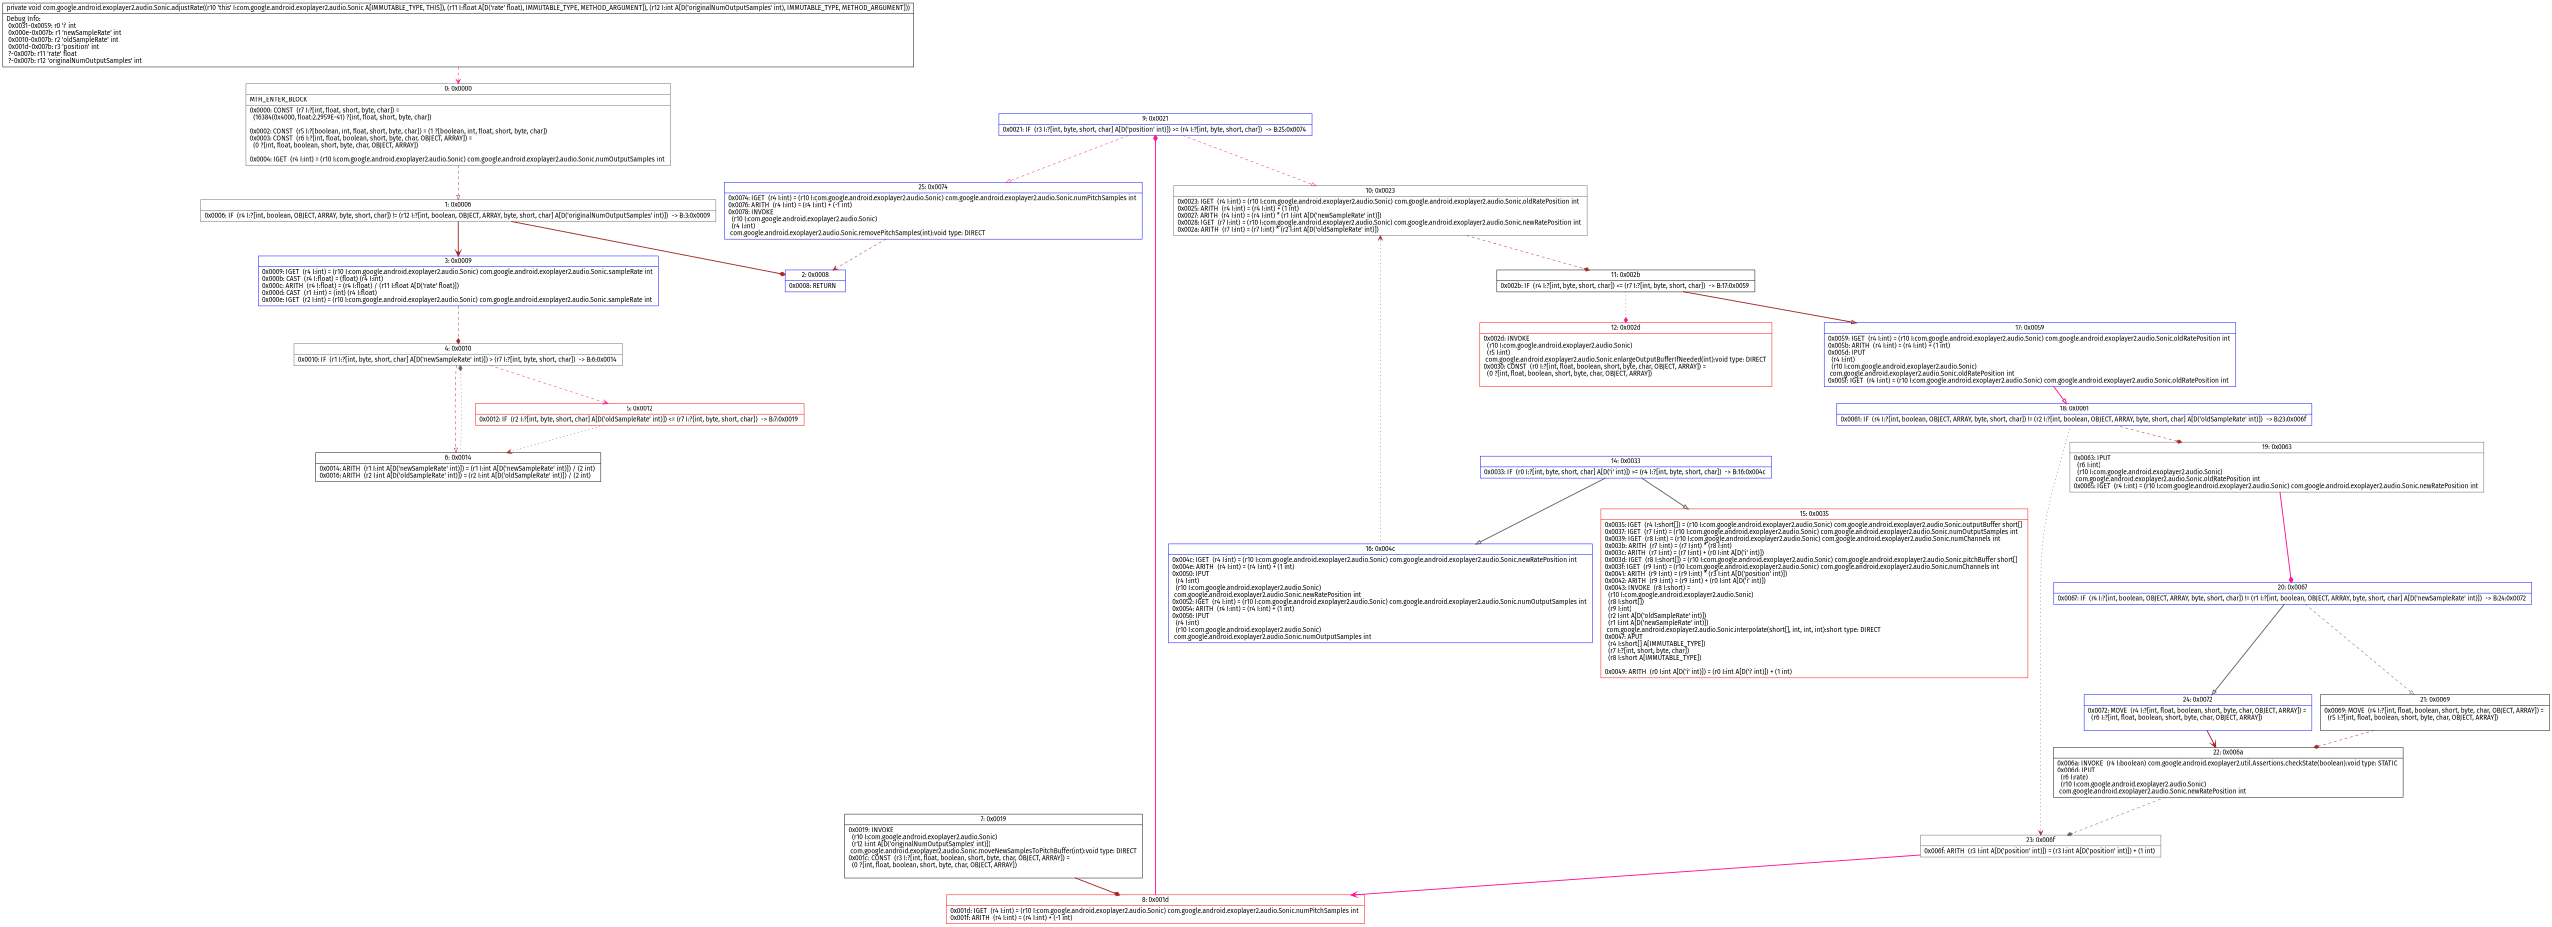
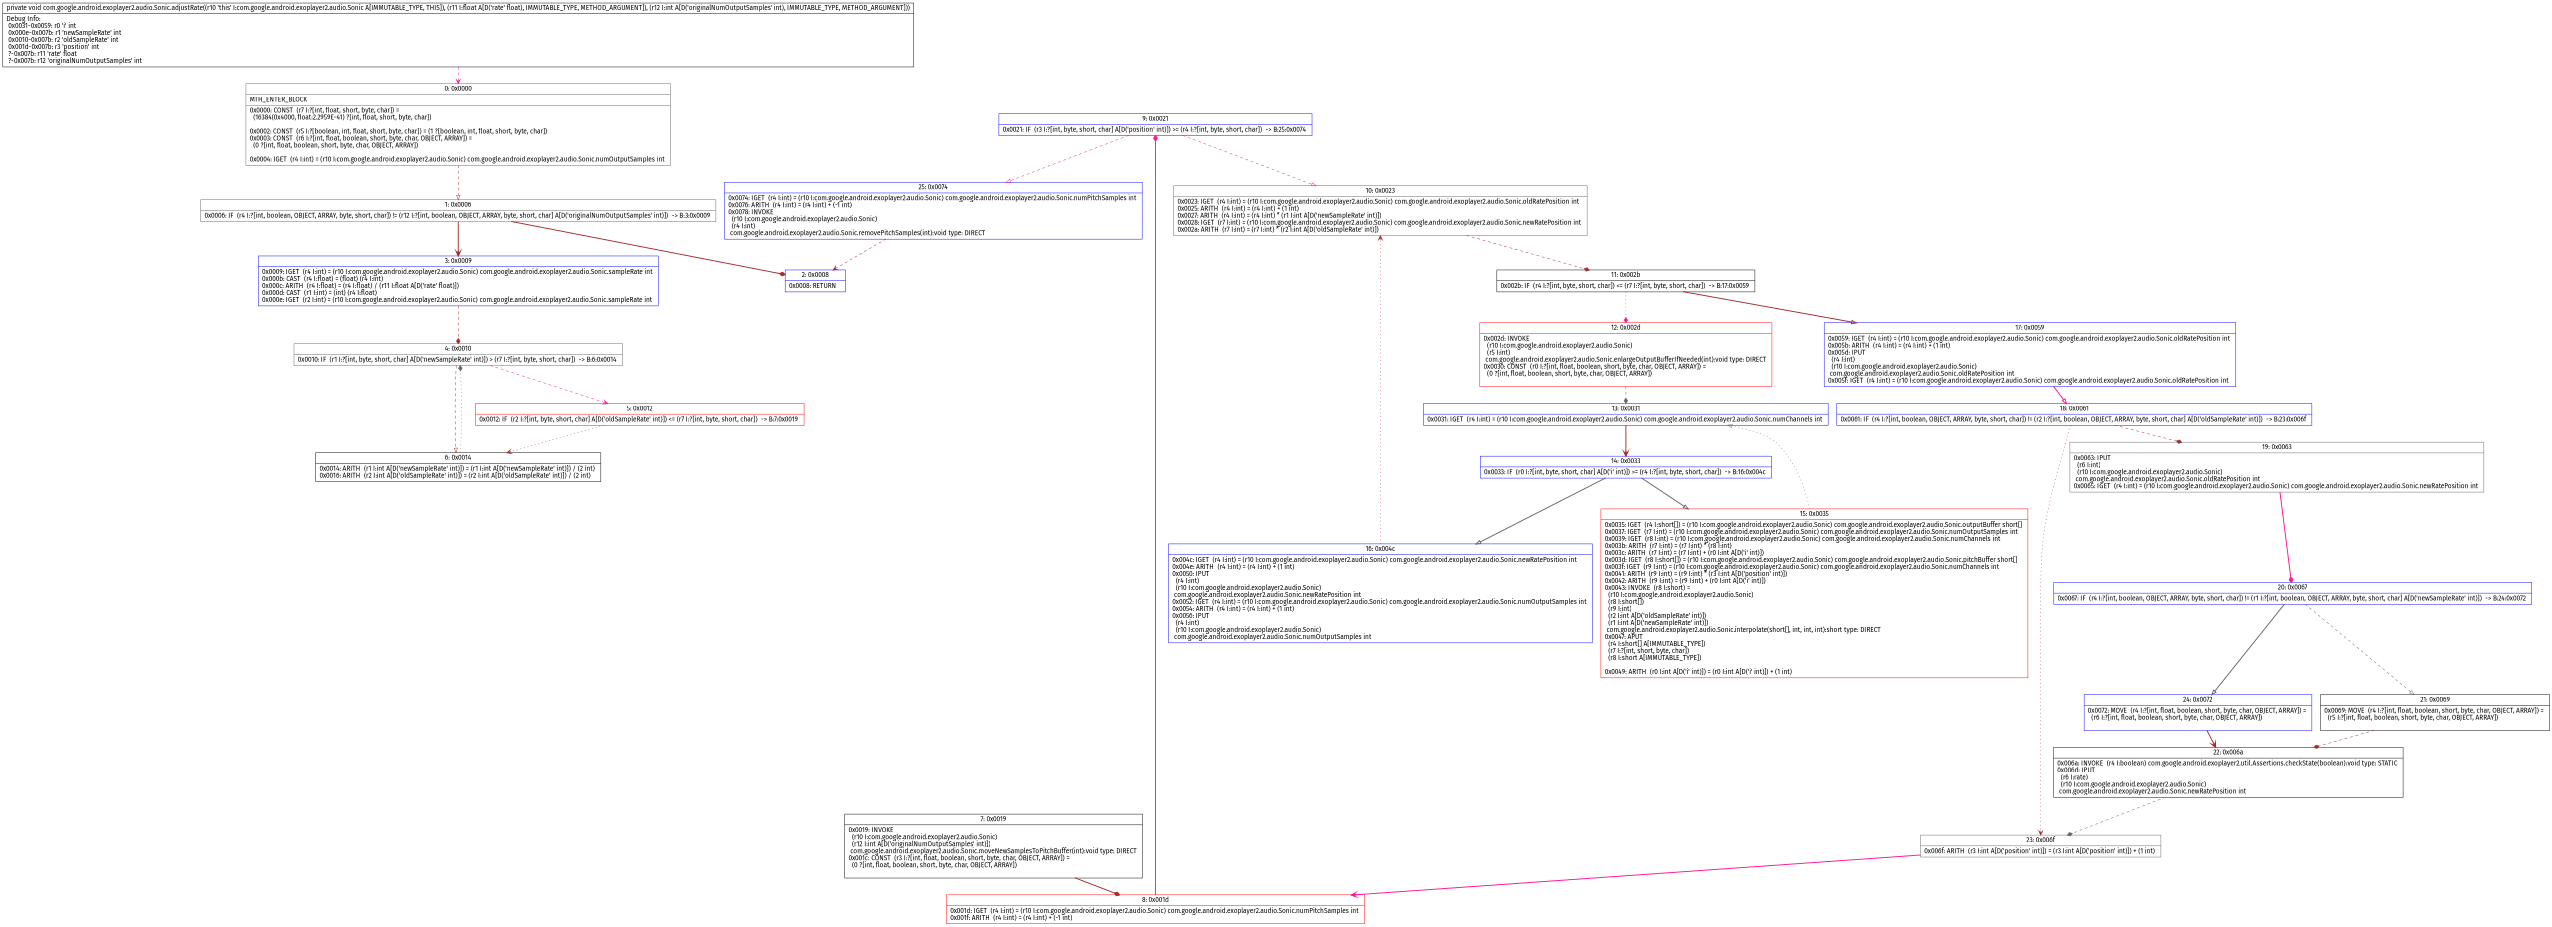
node "13: 0x0031": added
